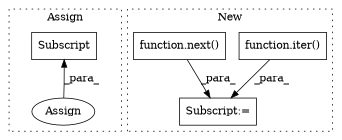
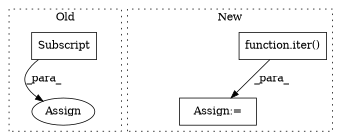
cluster "Assign": label "Assign" -> "Old"
node "function.next()": removed
edge "Assign" -> "Subscript": reversed
node "Subscript:=": label "Subscript:=" -> "Assign:="
